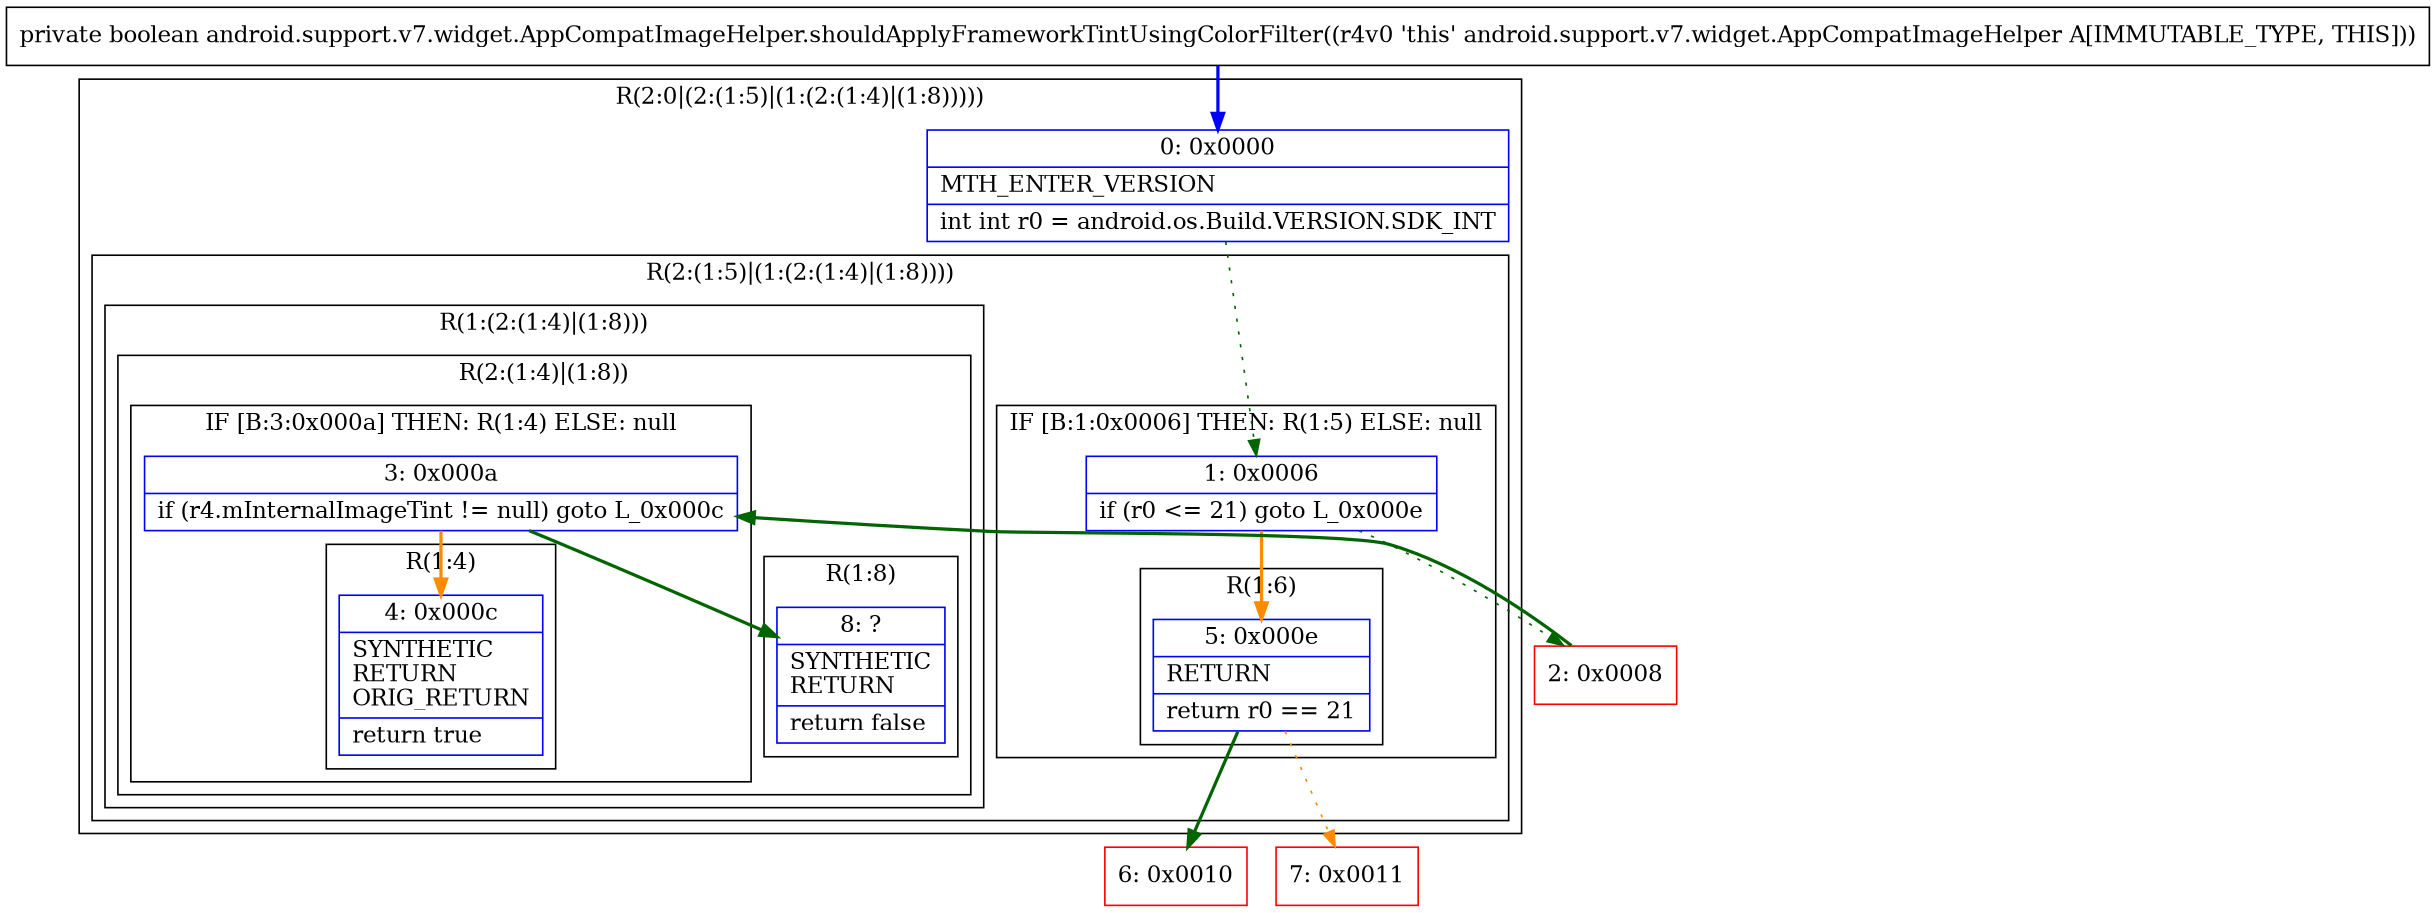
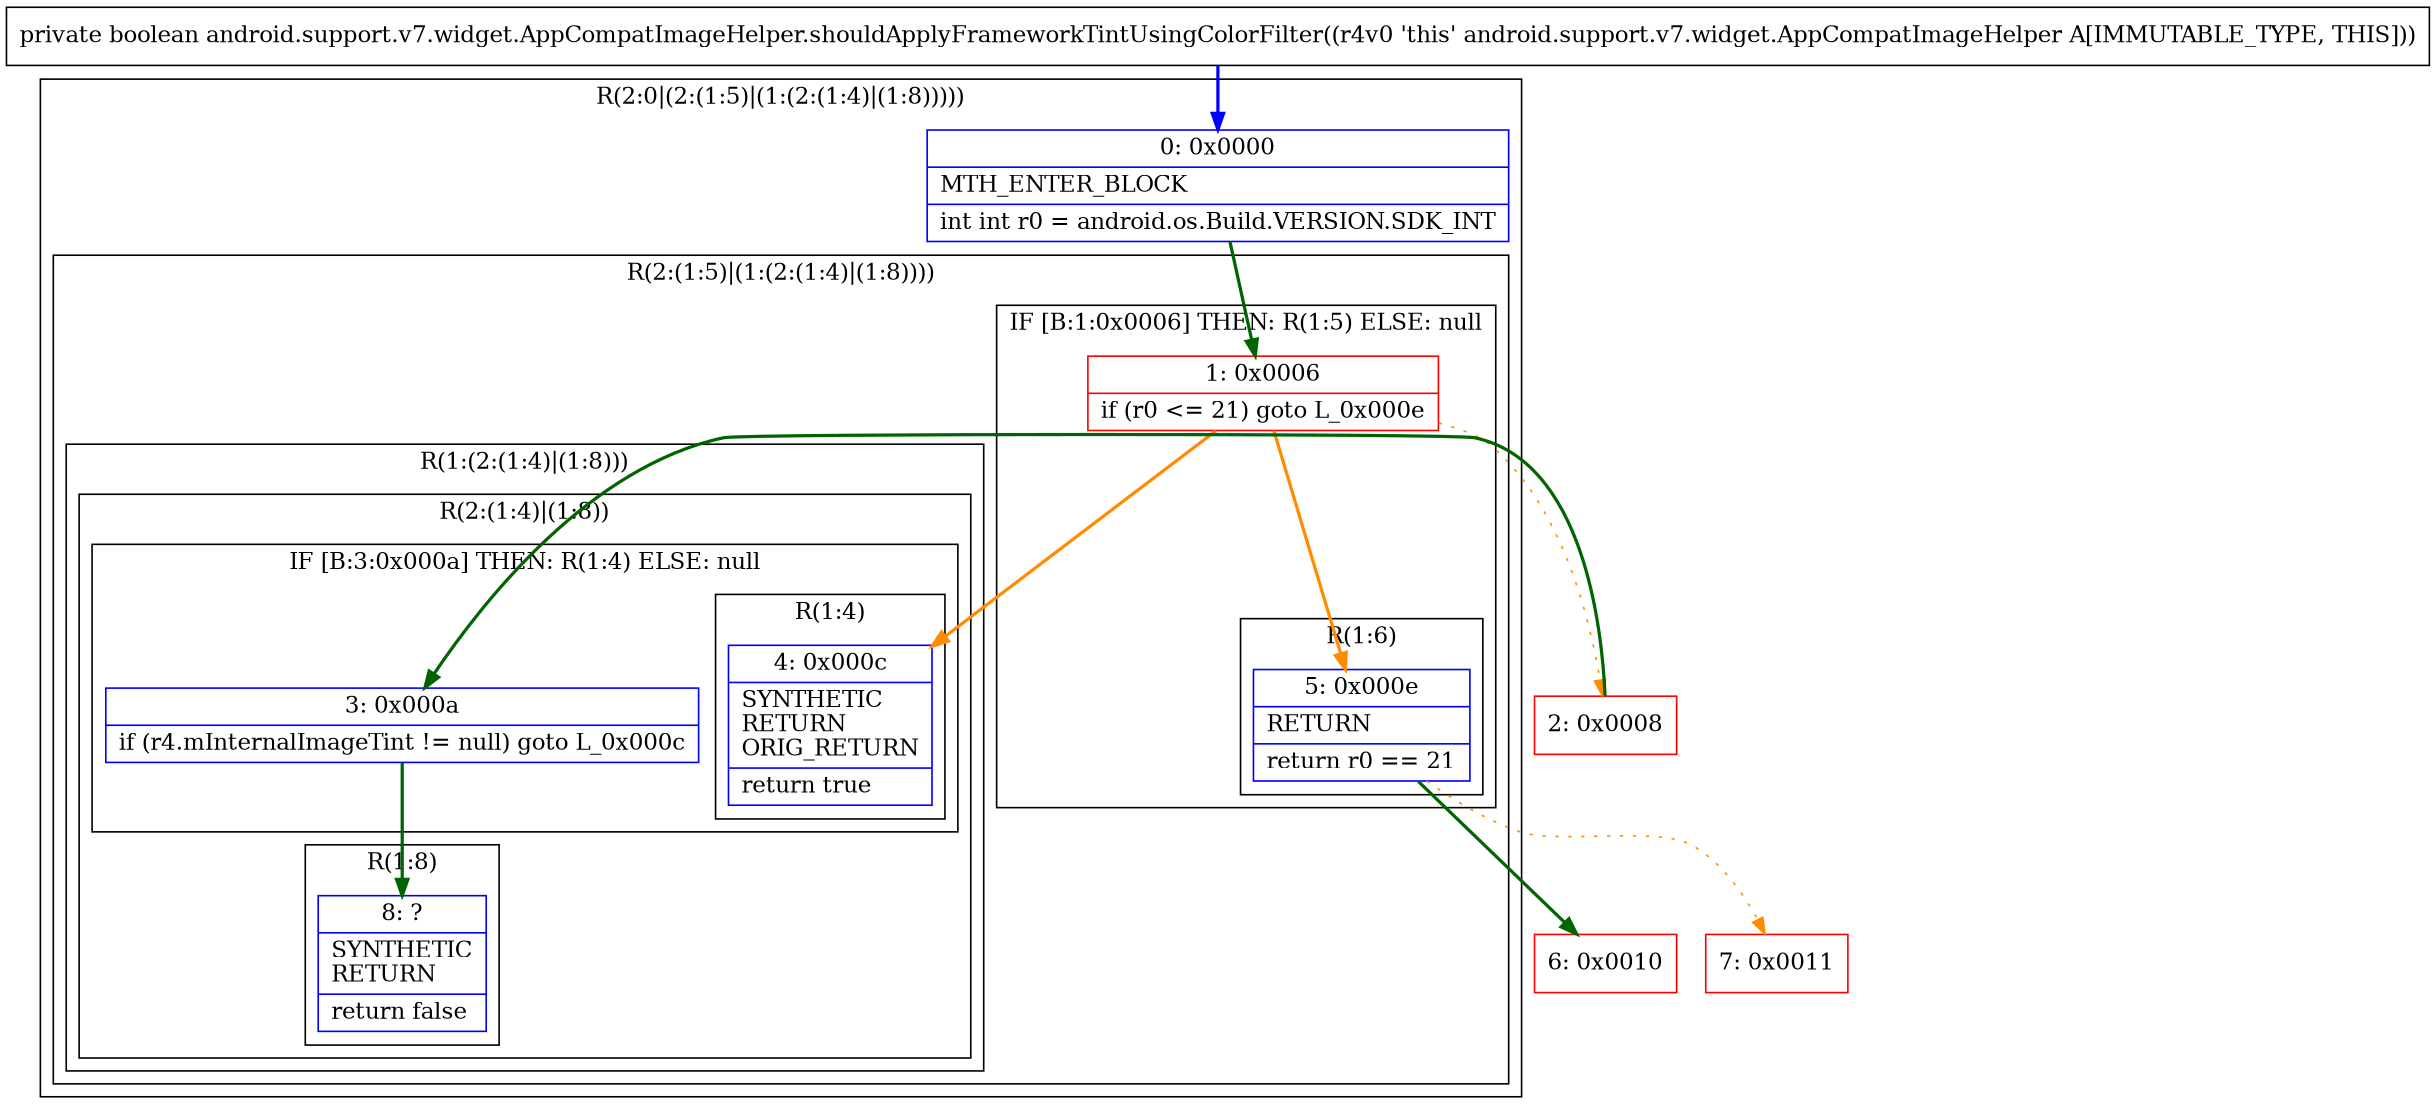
node "0: 0x0000": text "MTH_ENTER_VERSION" -> "MTH_ENTER_BLOCK"
edge "0: 0x0000" -> "1: 0x0006": style dotted -> bold
node "1: 0x0006": color blue -> red
edge "3: 0x000a" -> "4: 0x000c": now "1: 0x0006" -> "4: 0x000c"
edge "1: 0x0006" -> "2: 0x0008": color darkgreen -> darkorange
